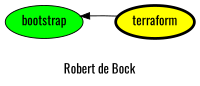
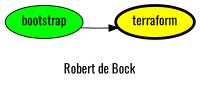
edge "terraform" -> "bootstrap": reversed
